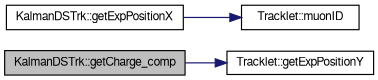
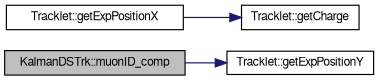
node "KalmanDSTrk::getExpPositionX": label "KalmanDSTrk::getExpPositionX" -> "Tracklet::getExpPositionX"
node "Tracklet::muonID": label "Tracklet::muonID" -> "Tracklet::getCharge"
node "KalmanDSTrk::getCharge_comp": label "KalmanDSTrk::getCharge_comp" -> "KalmanDSTrk::muonID_comp"
